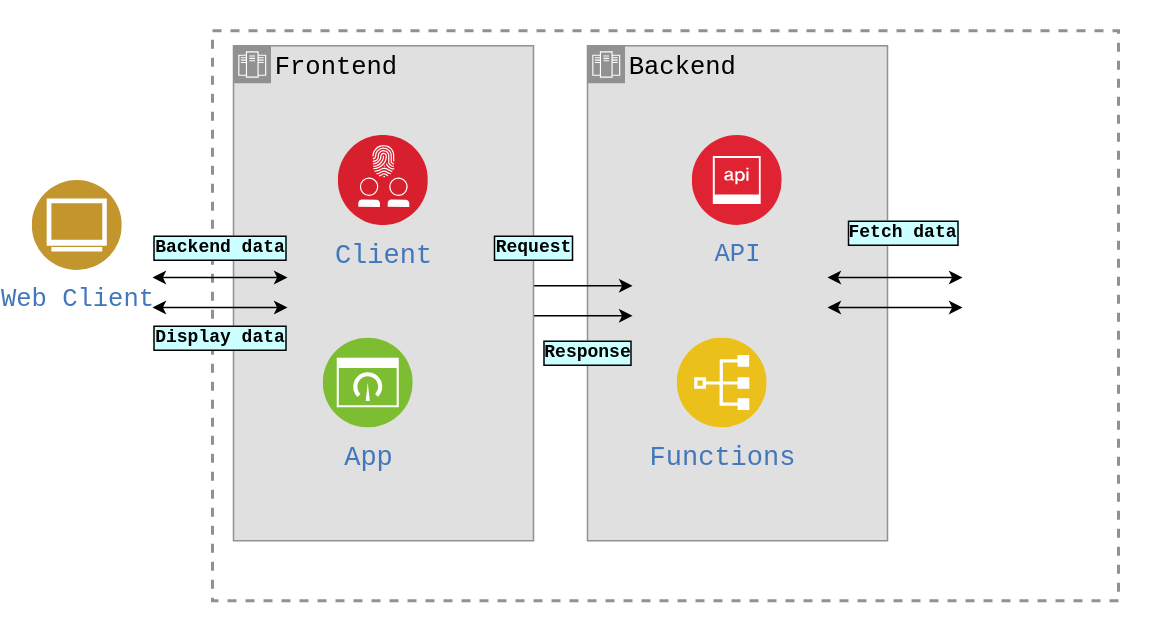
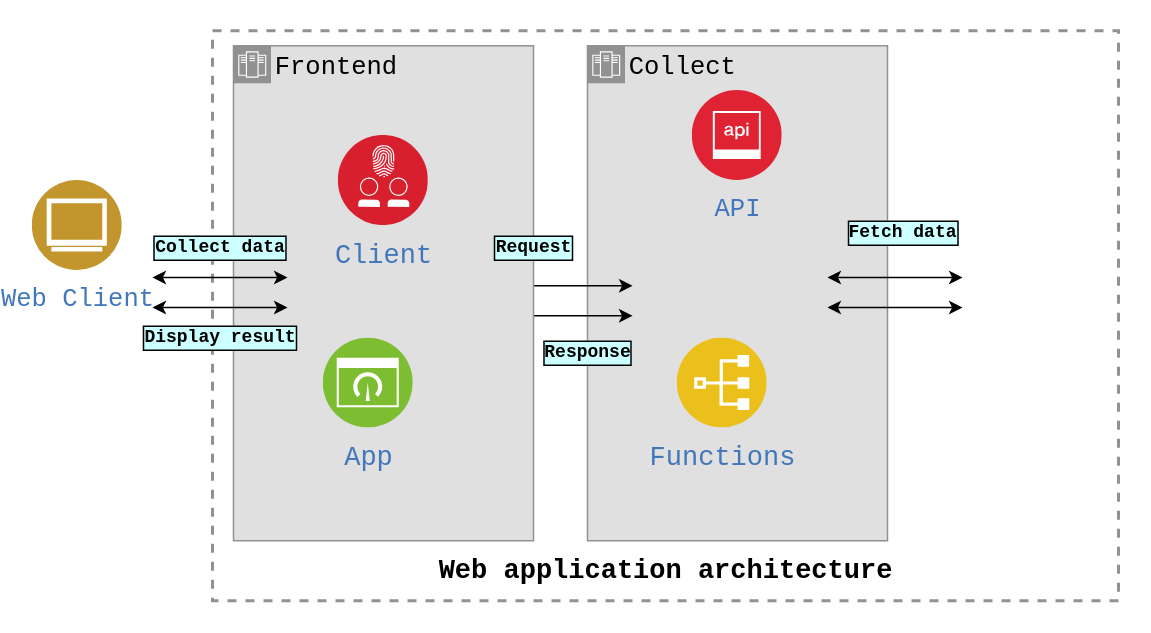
node "Backend": label "Backend" -> "Collect"
node "API": moved (737, 181) -> (737, 136)
node "Backend data": label "Backend data" -> "Collect data"
node "Display data": label "Display data" -> "Display result"
node "Web application architecture": added
